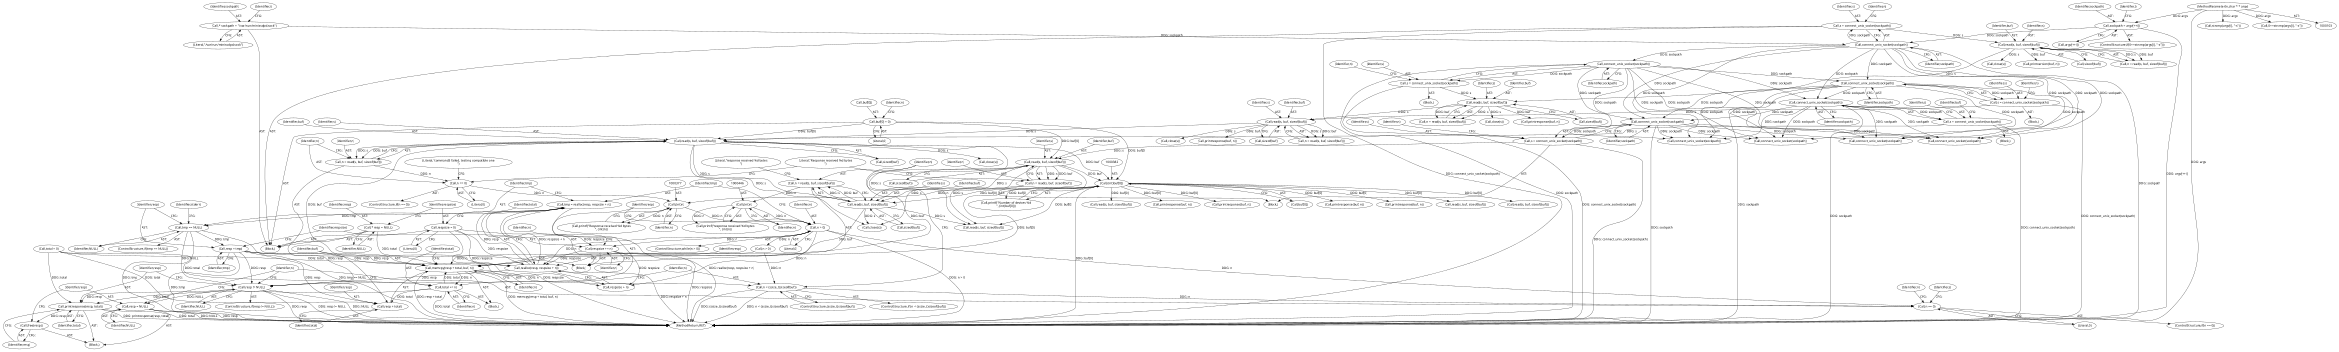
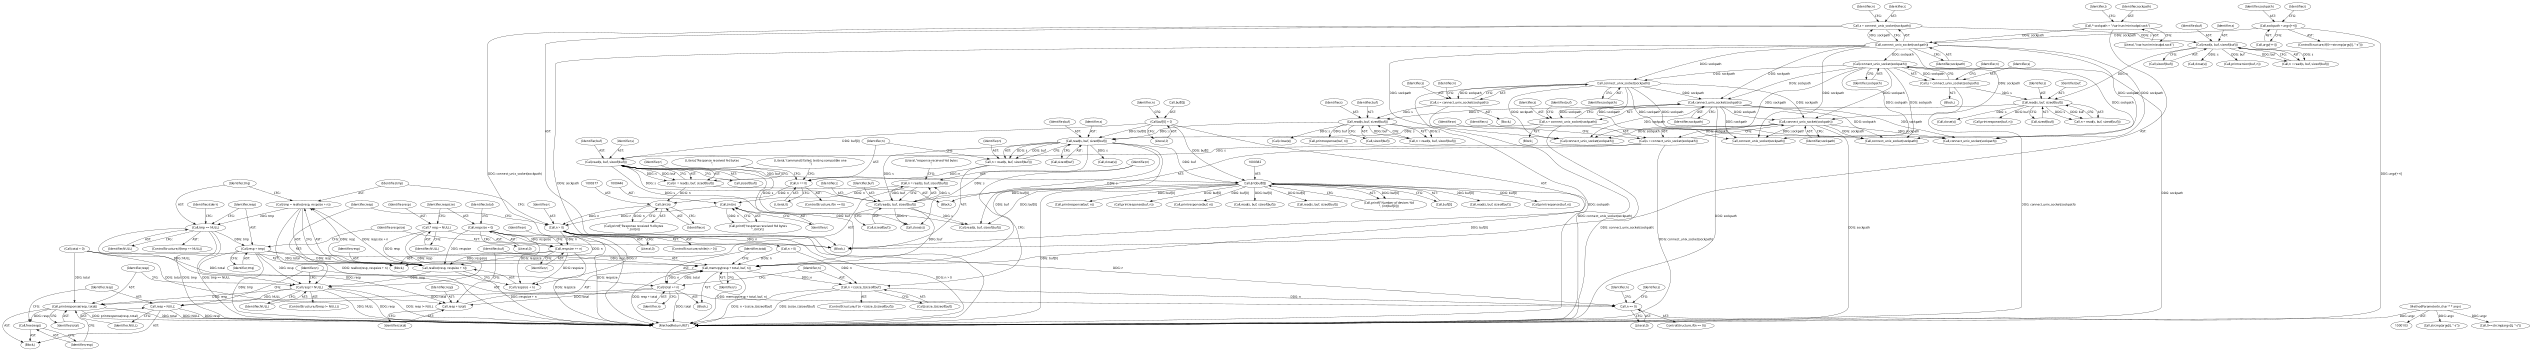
edge "(MethodParameterIn,char * * argv)" -> "(Call,sockpath = argv[++i])": removed, label "DDG: argv"
edge "(Call,* resp = NULL)" -> "(Call,realloc(resp, respsize + n))": label "DDG: total" -> "DDG: resp"
node "(ControlStructure,(ssize_t)sizeof(buf))": label "(ControlStructure,(ssize_t)sizeof(buf))" -> "(Call,(ssize_t)sizeof(buf))"
